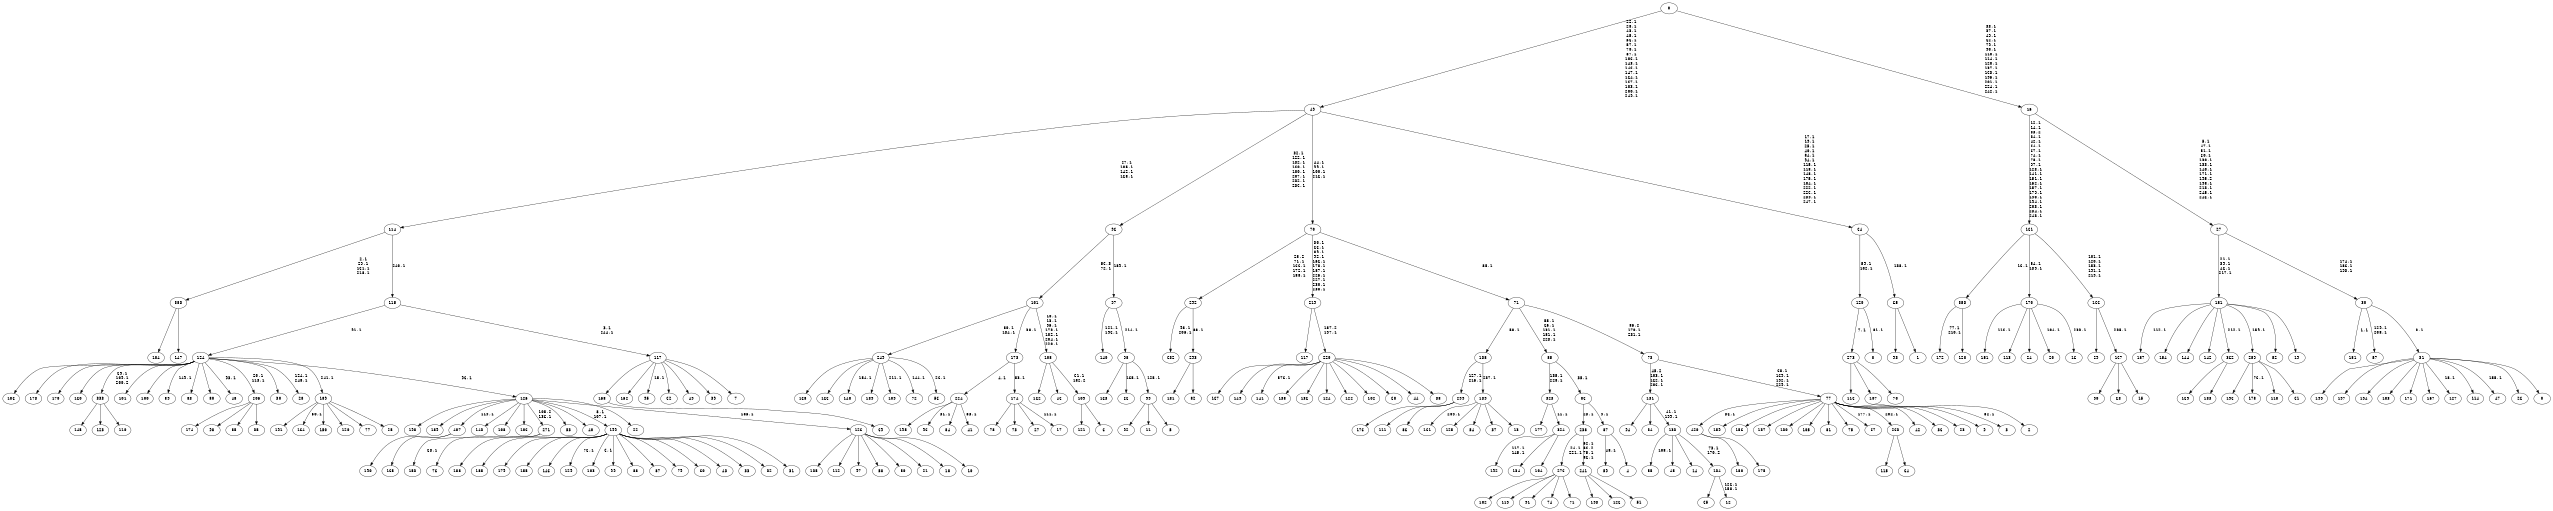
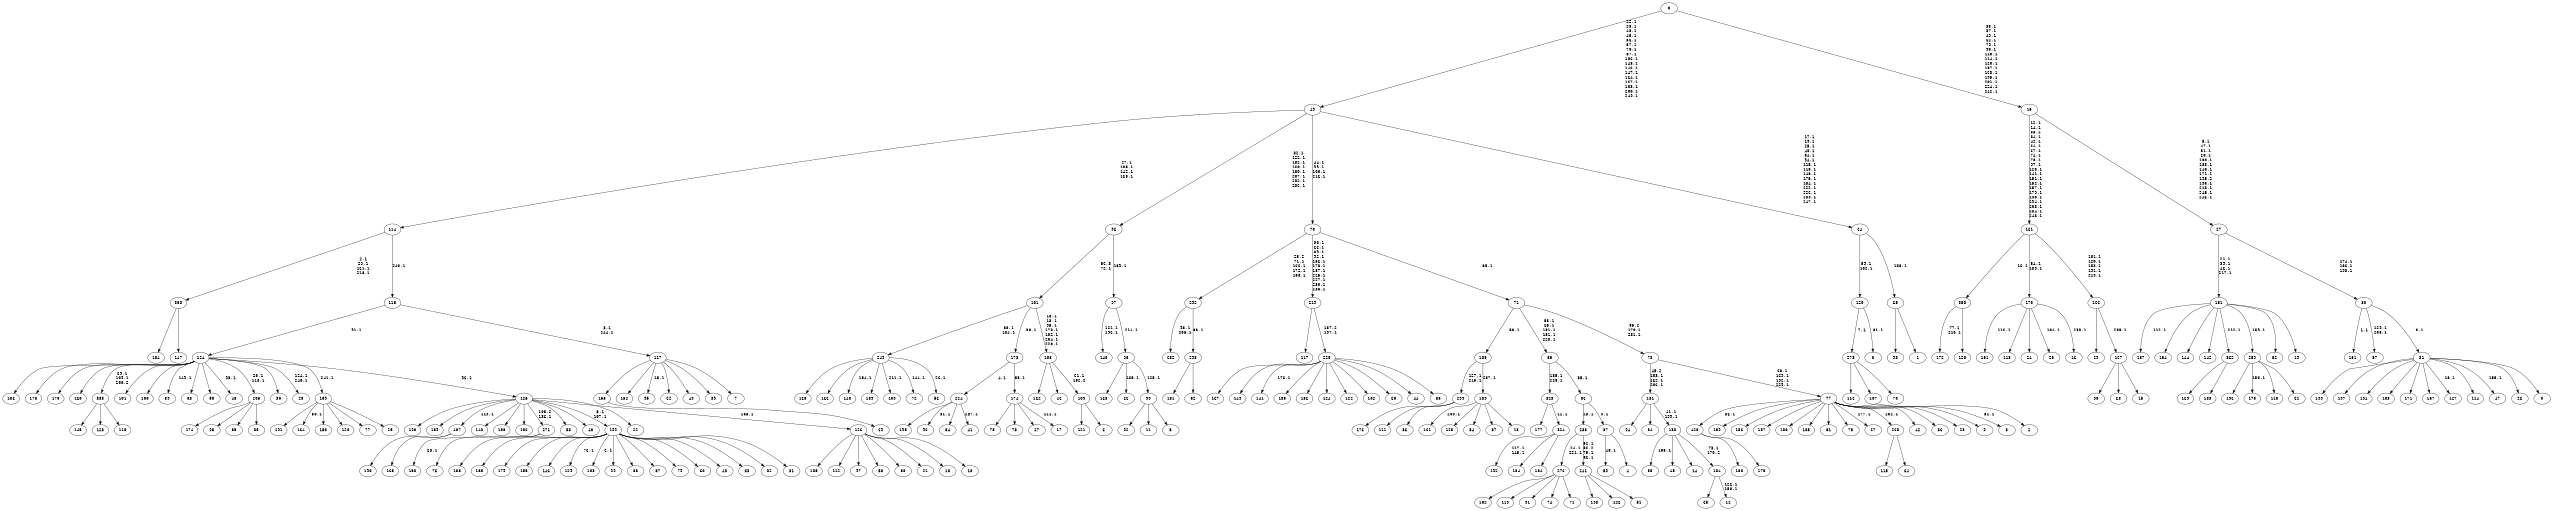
edge "220" -> "141": label "576,1" -> "176,1"
edge "259" -> "178": label "76,1" -> "150,1"
edge "224" -> "41": label "83,1" -> "237,1"
